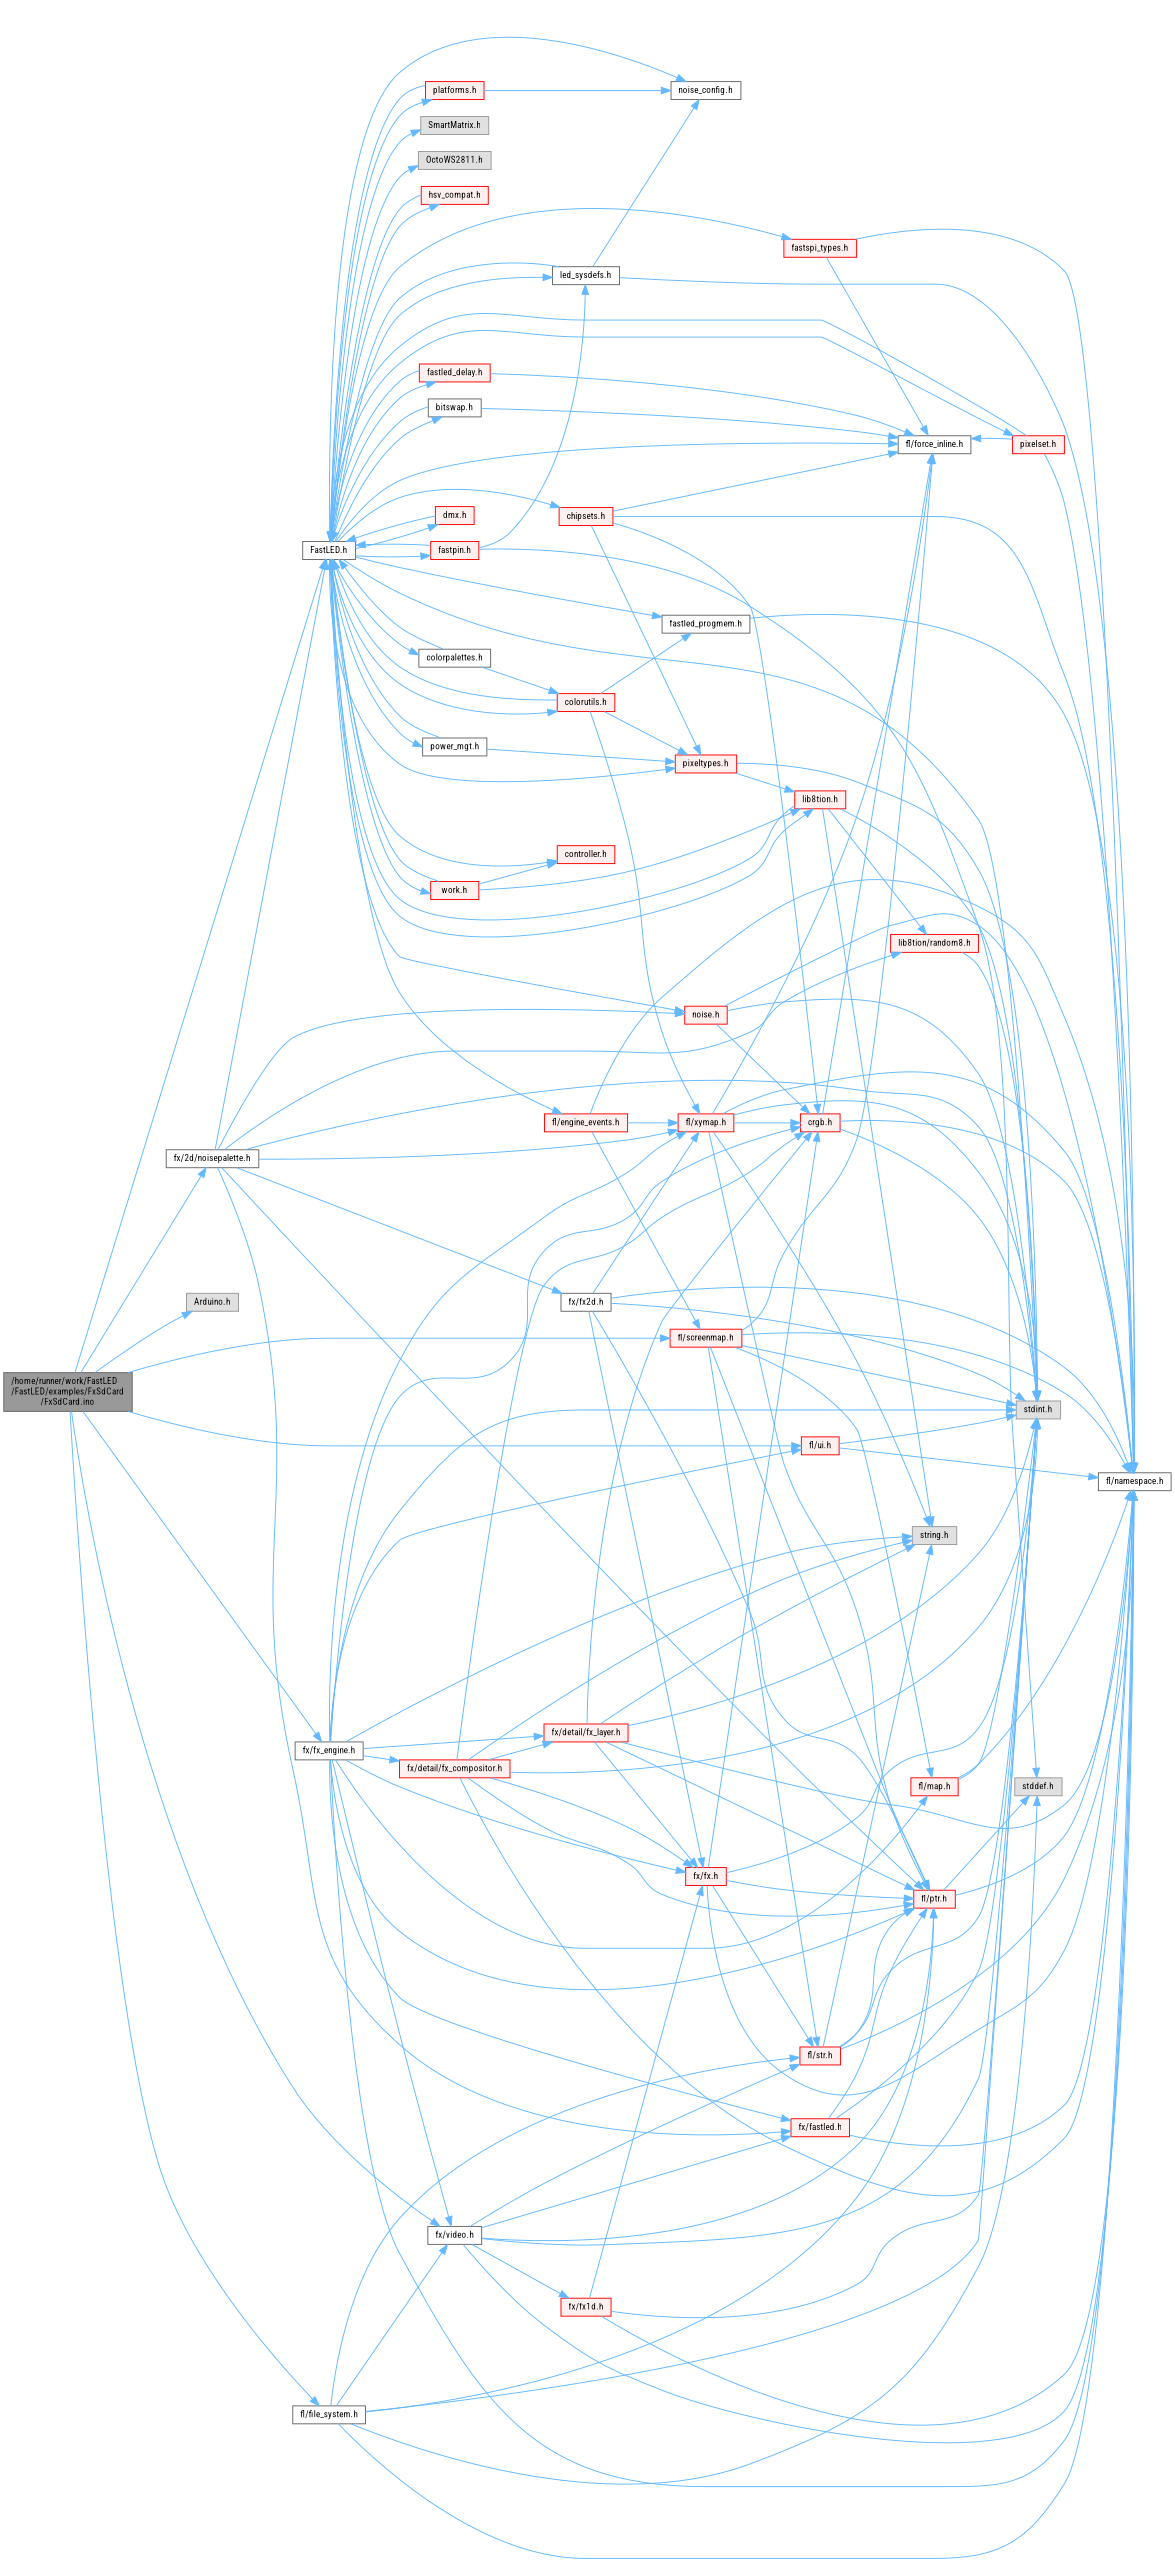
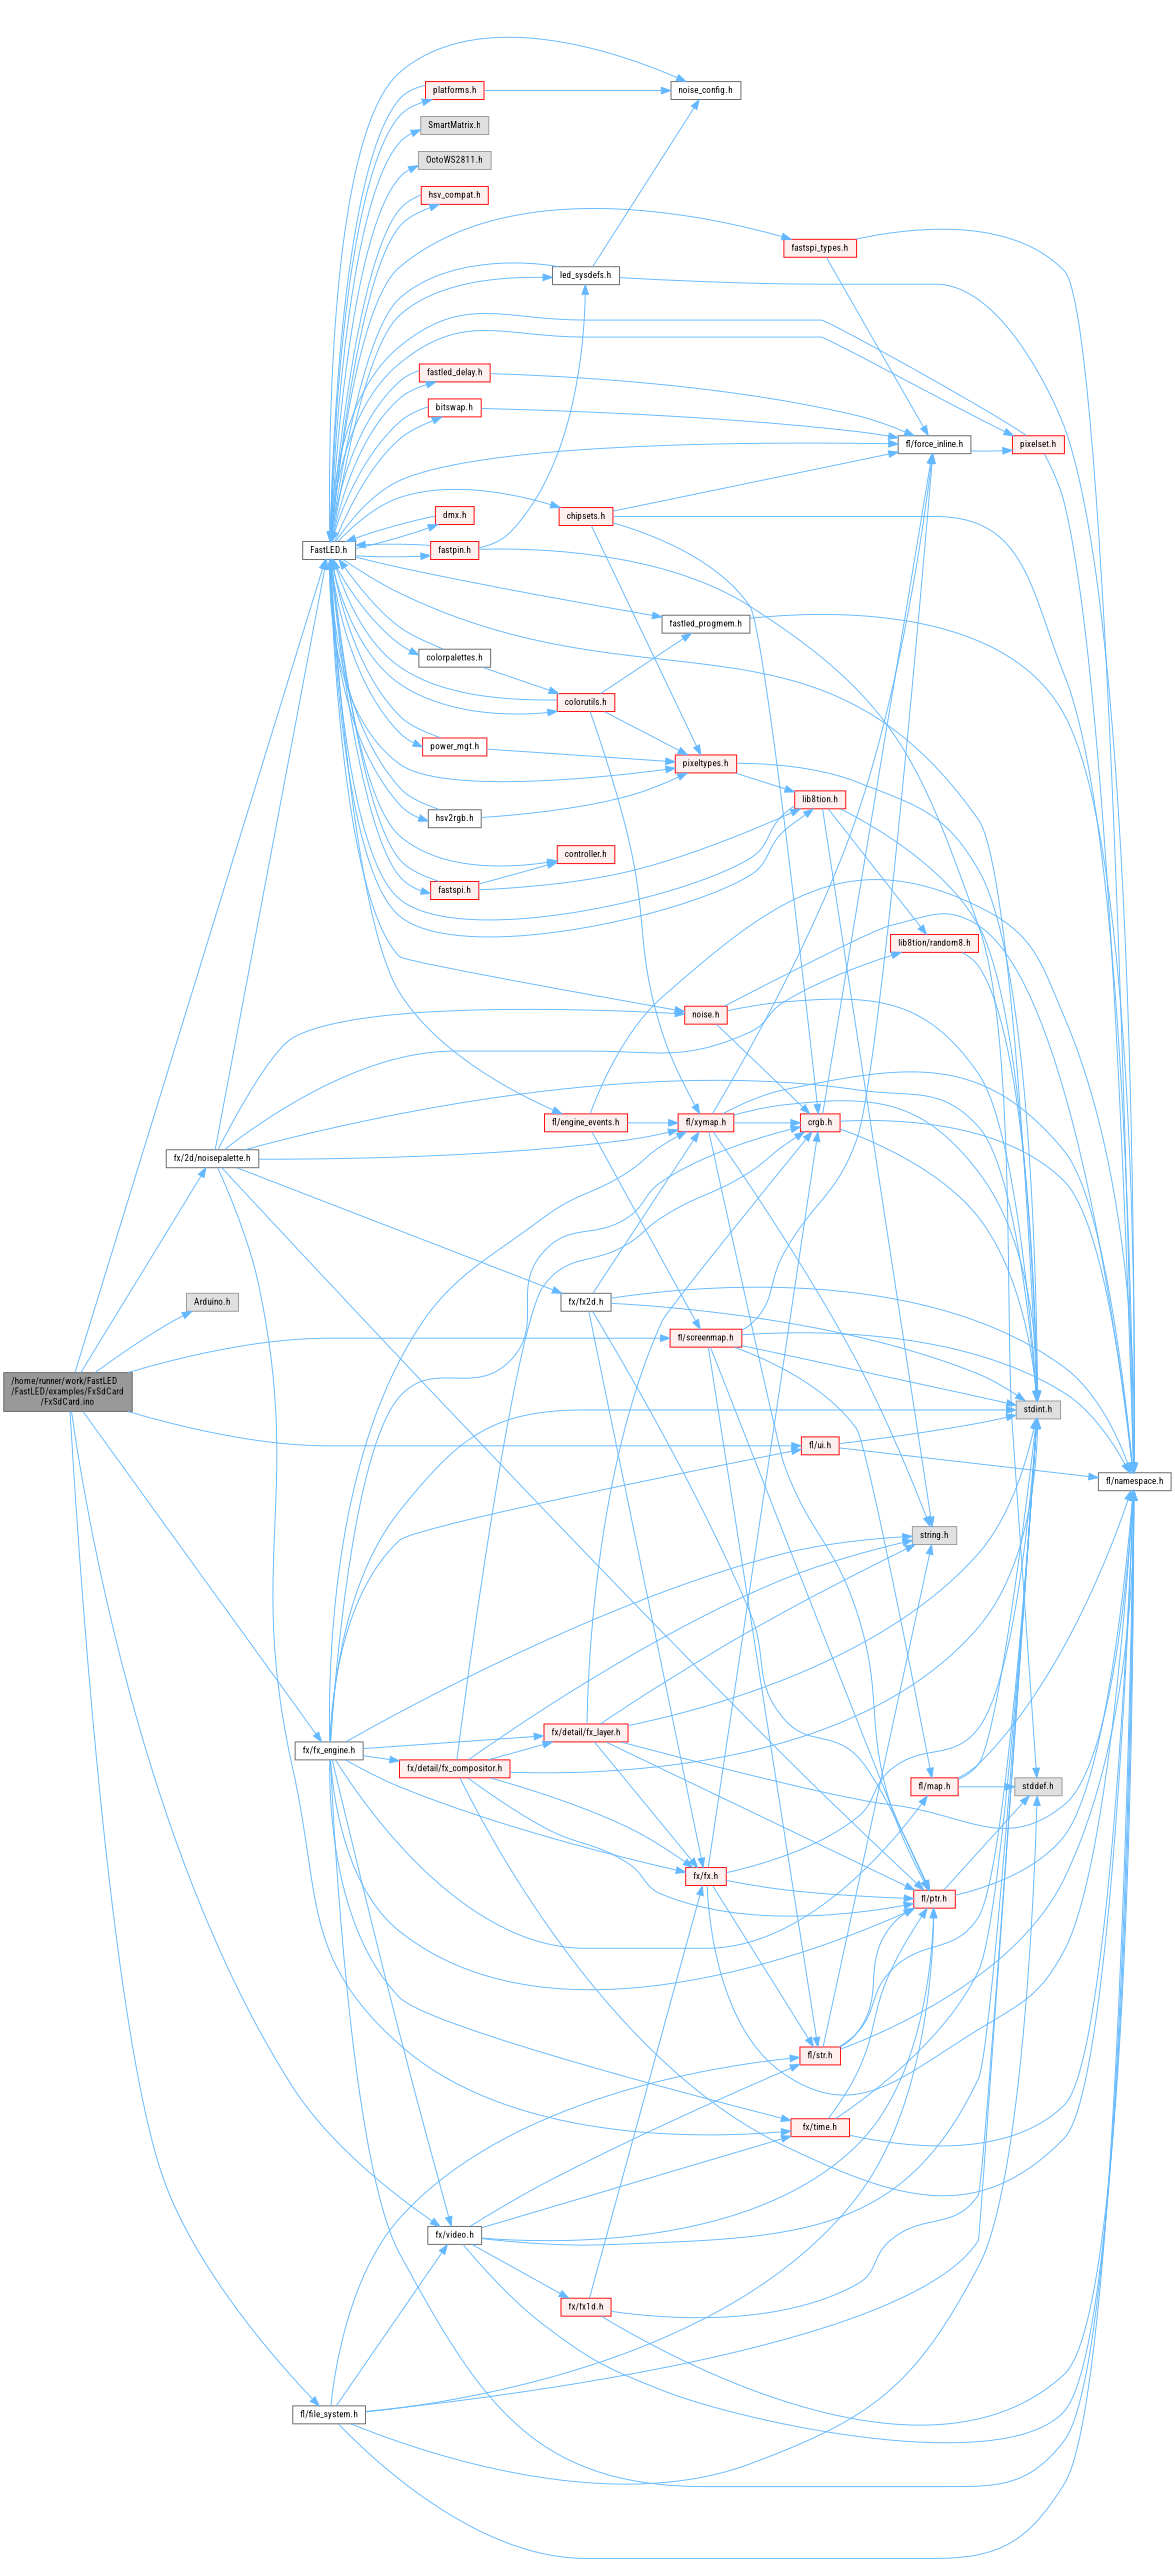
node "bitswap.h": color grey40 -> red
edge "pixelset.h" -> "fl/force_inline.h": reversed
node "power_mgt.h": color grey40 -> red
node "hsv2rgb.h": added
node "work.h": label "work.h" -> "fastspi.h"
edge "fl/map.h" -> "stddef.h": added
node "fx/fastled.h": label "fx/fastled.h" -> "fx/time.h"
